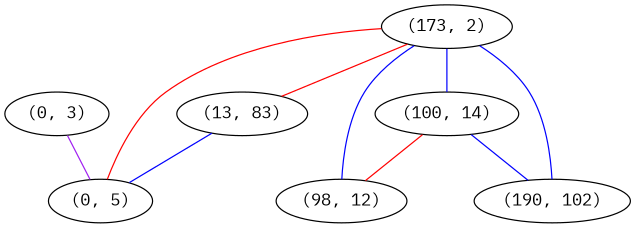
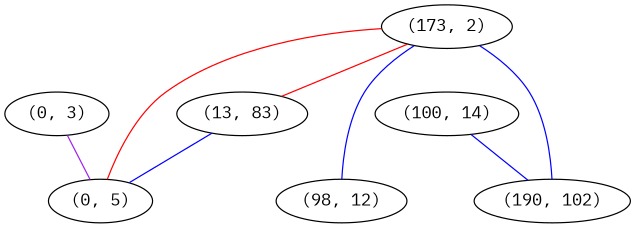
edge "(173, 2)" -- "(100, 14)": removed
edge "(100, 14)" -- "(98, 12)": removed
